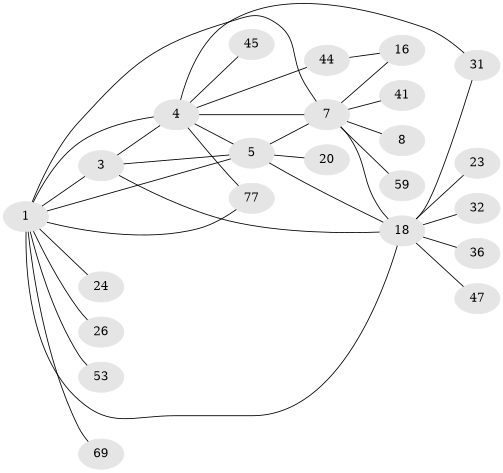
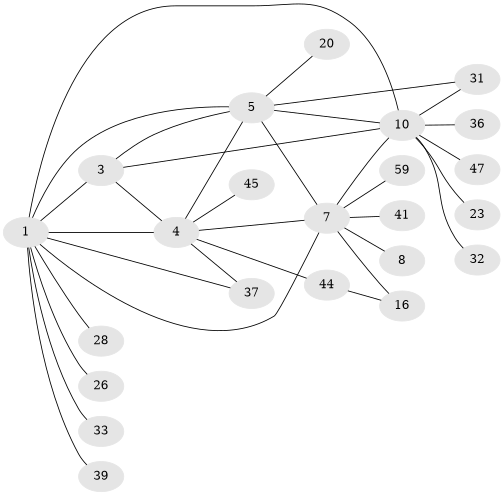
edge "31" -- "4": now "31" -- "5"
node "77": label "77" -> "37"
node "18": label "18" -> "10"
node "24": label "24" -> "28"
node "53": label "53" -> "33"
node "69": label "69" -> "39"
